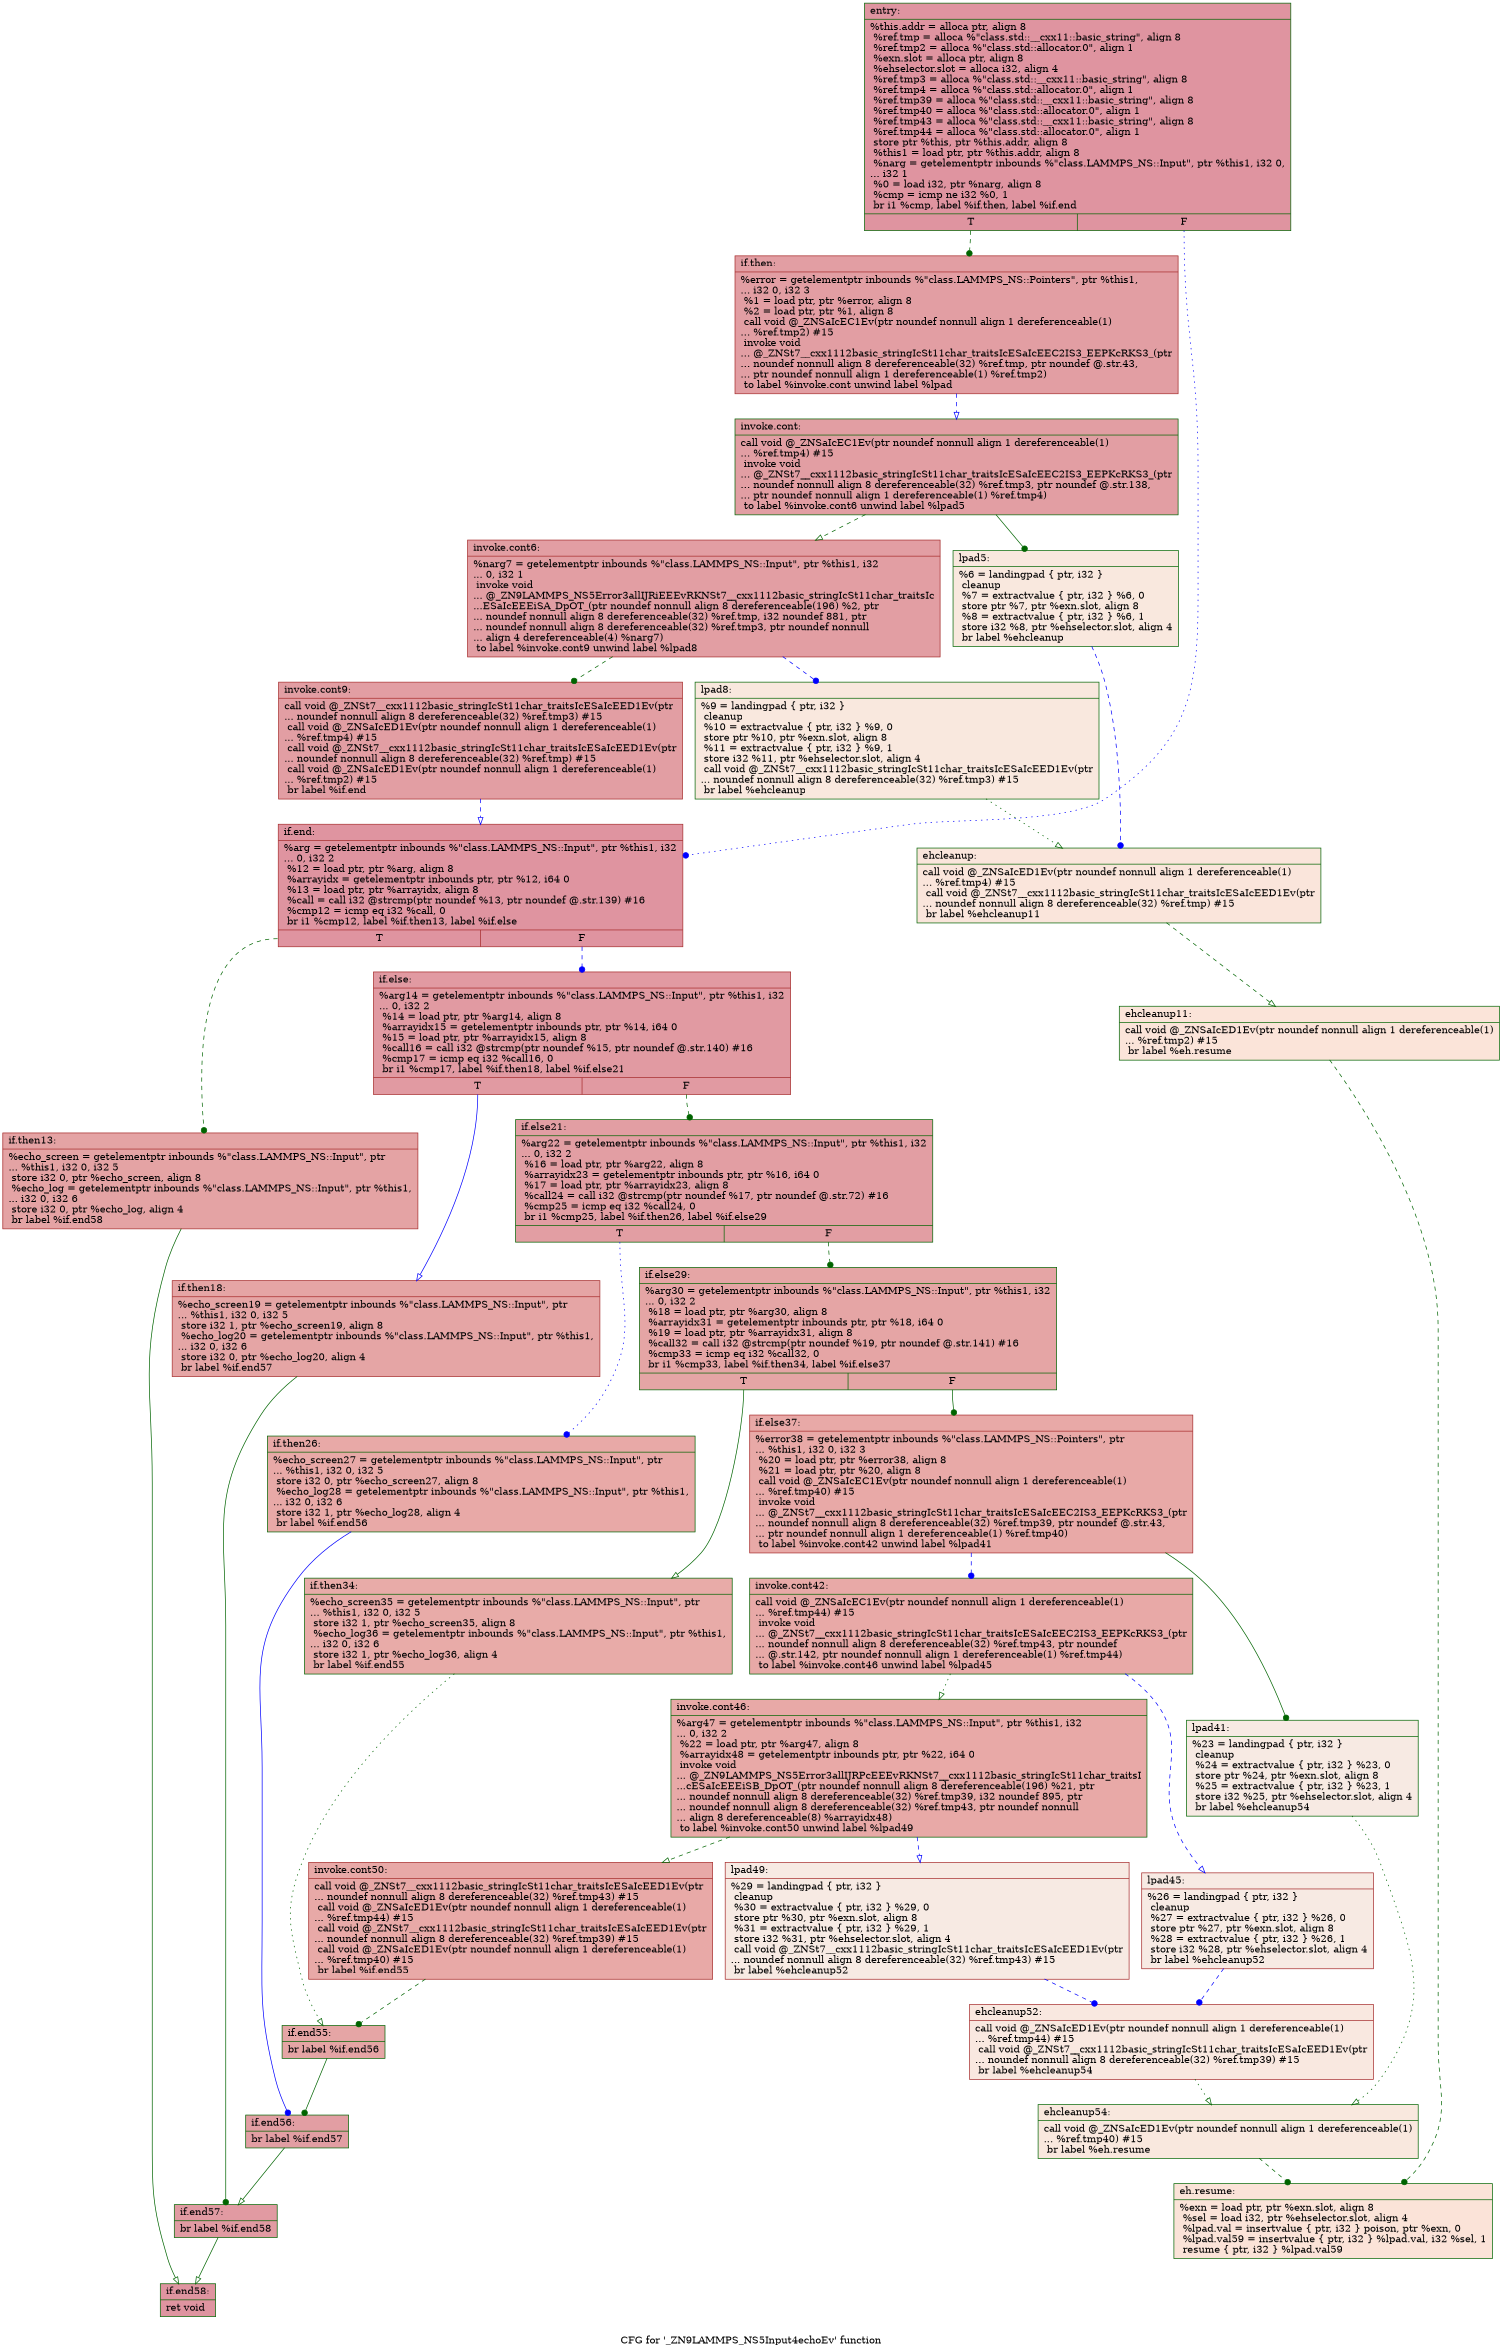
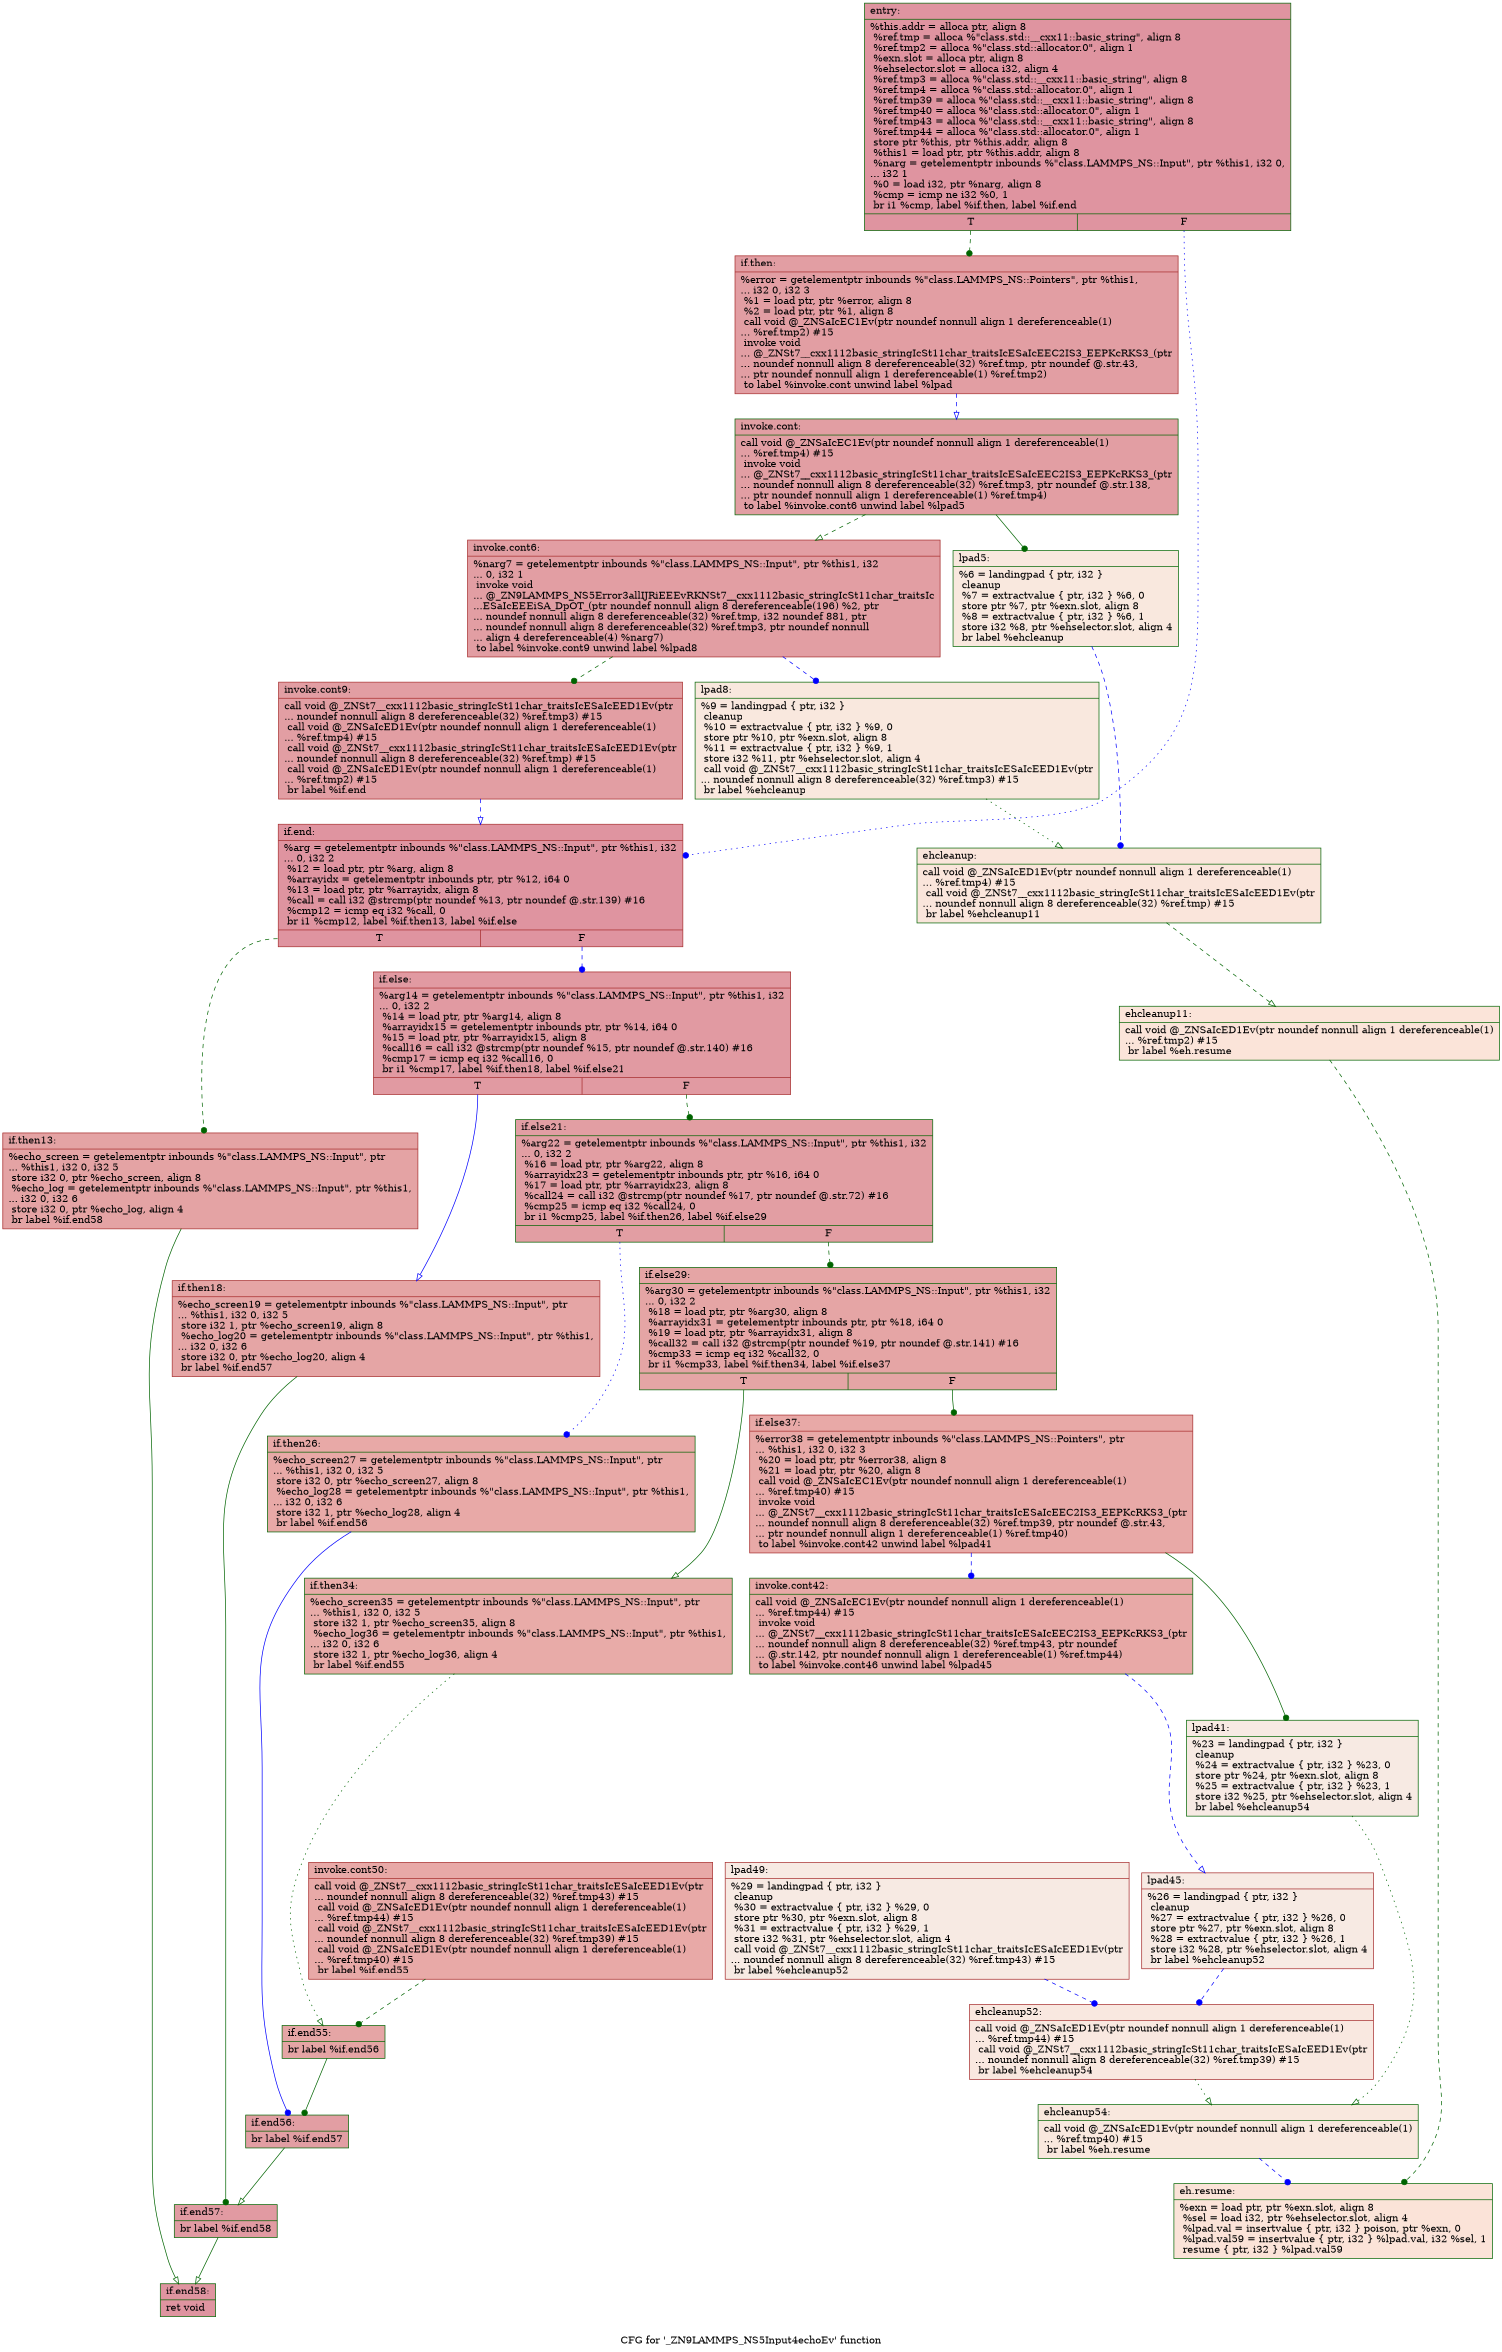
node "invoke.cont46:": removed
edge "ehcleanup54:" -> "eh.resume:": color darkgreen -> blue
